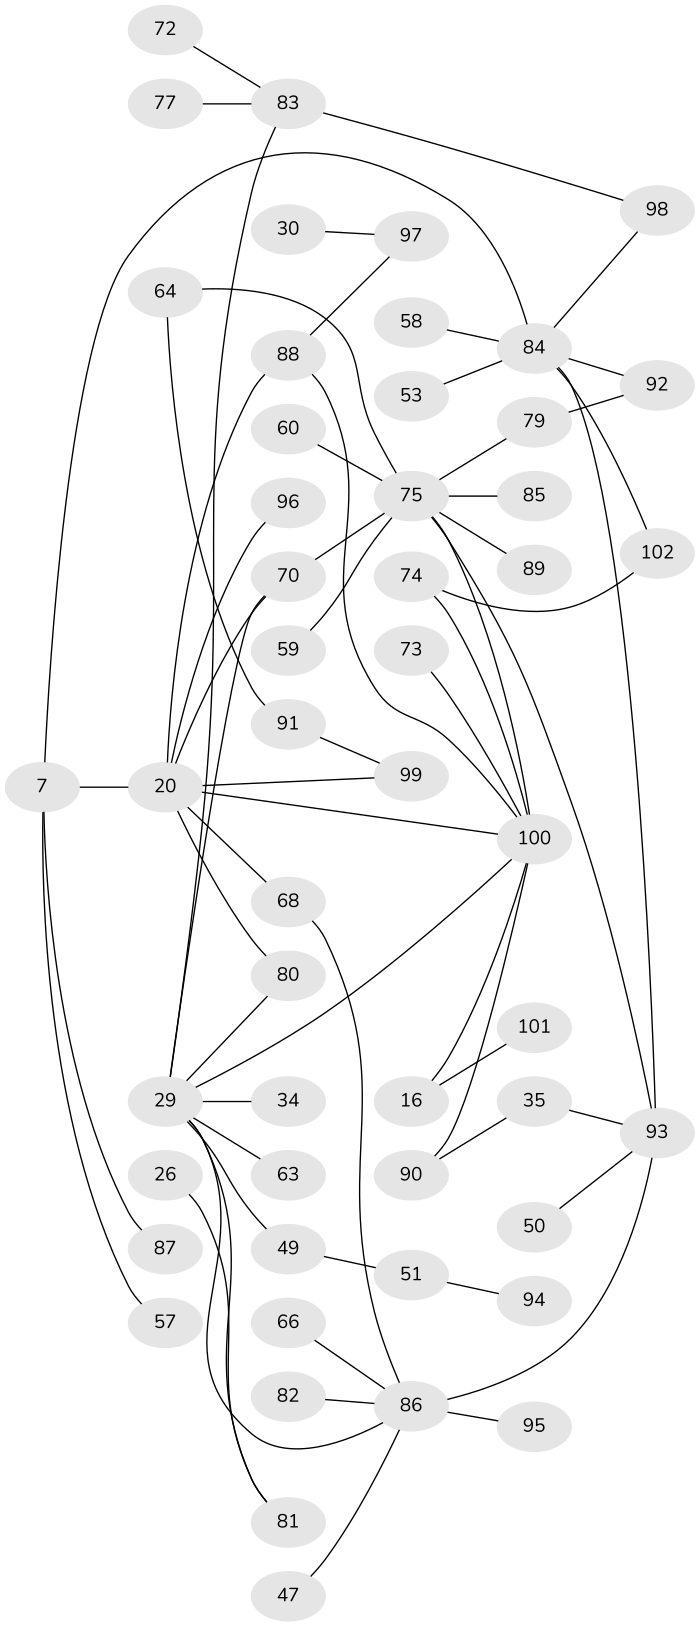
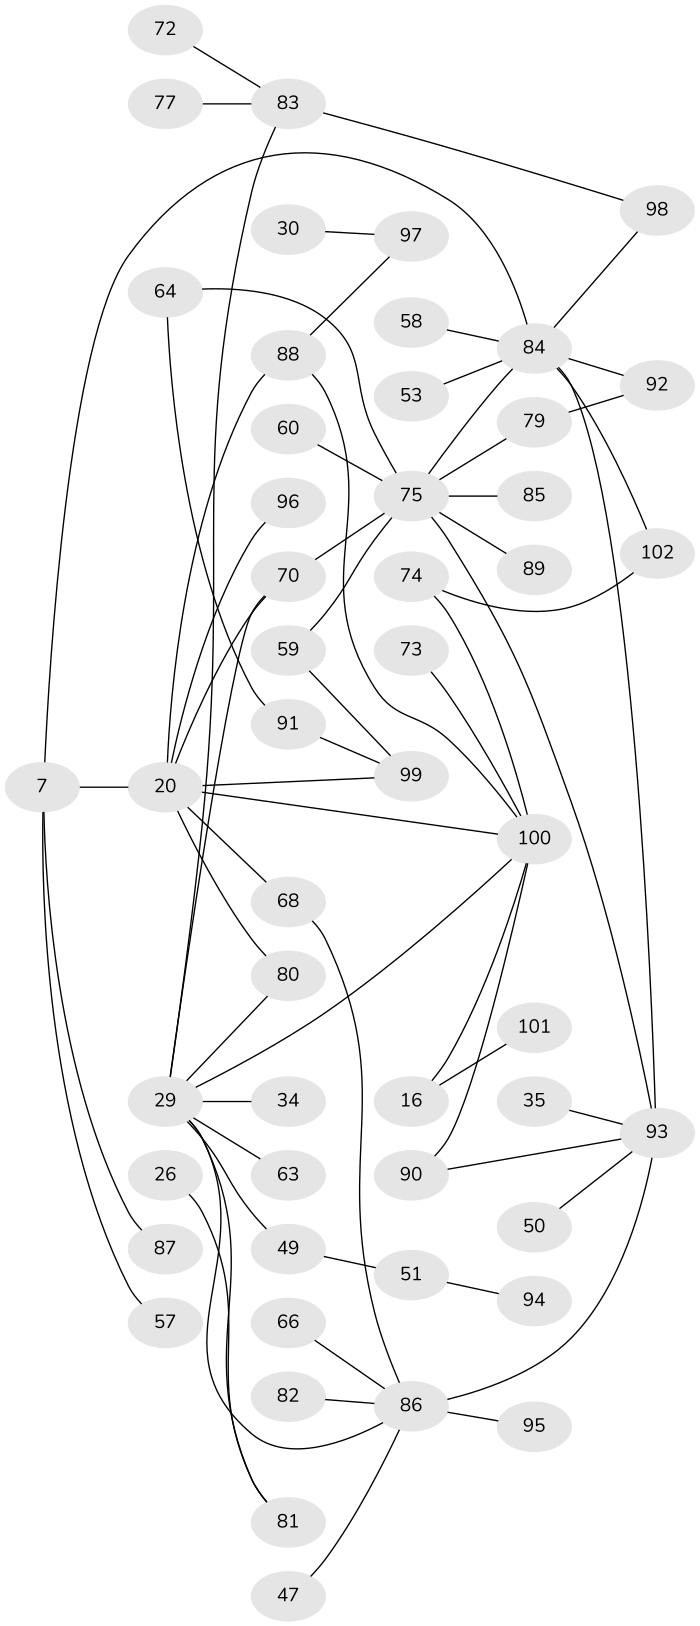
edge "75" -- "100": now "75" -- "84"
edge "59" -- "99": added
edge "35" -- "90": now "93" -- "90"
